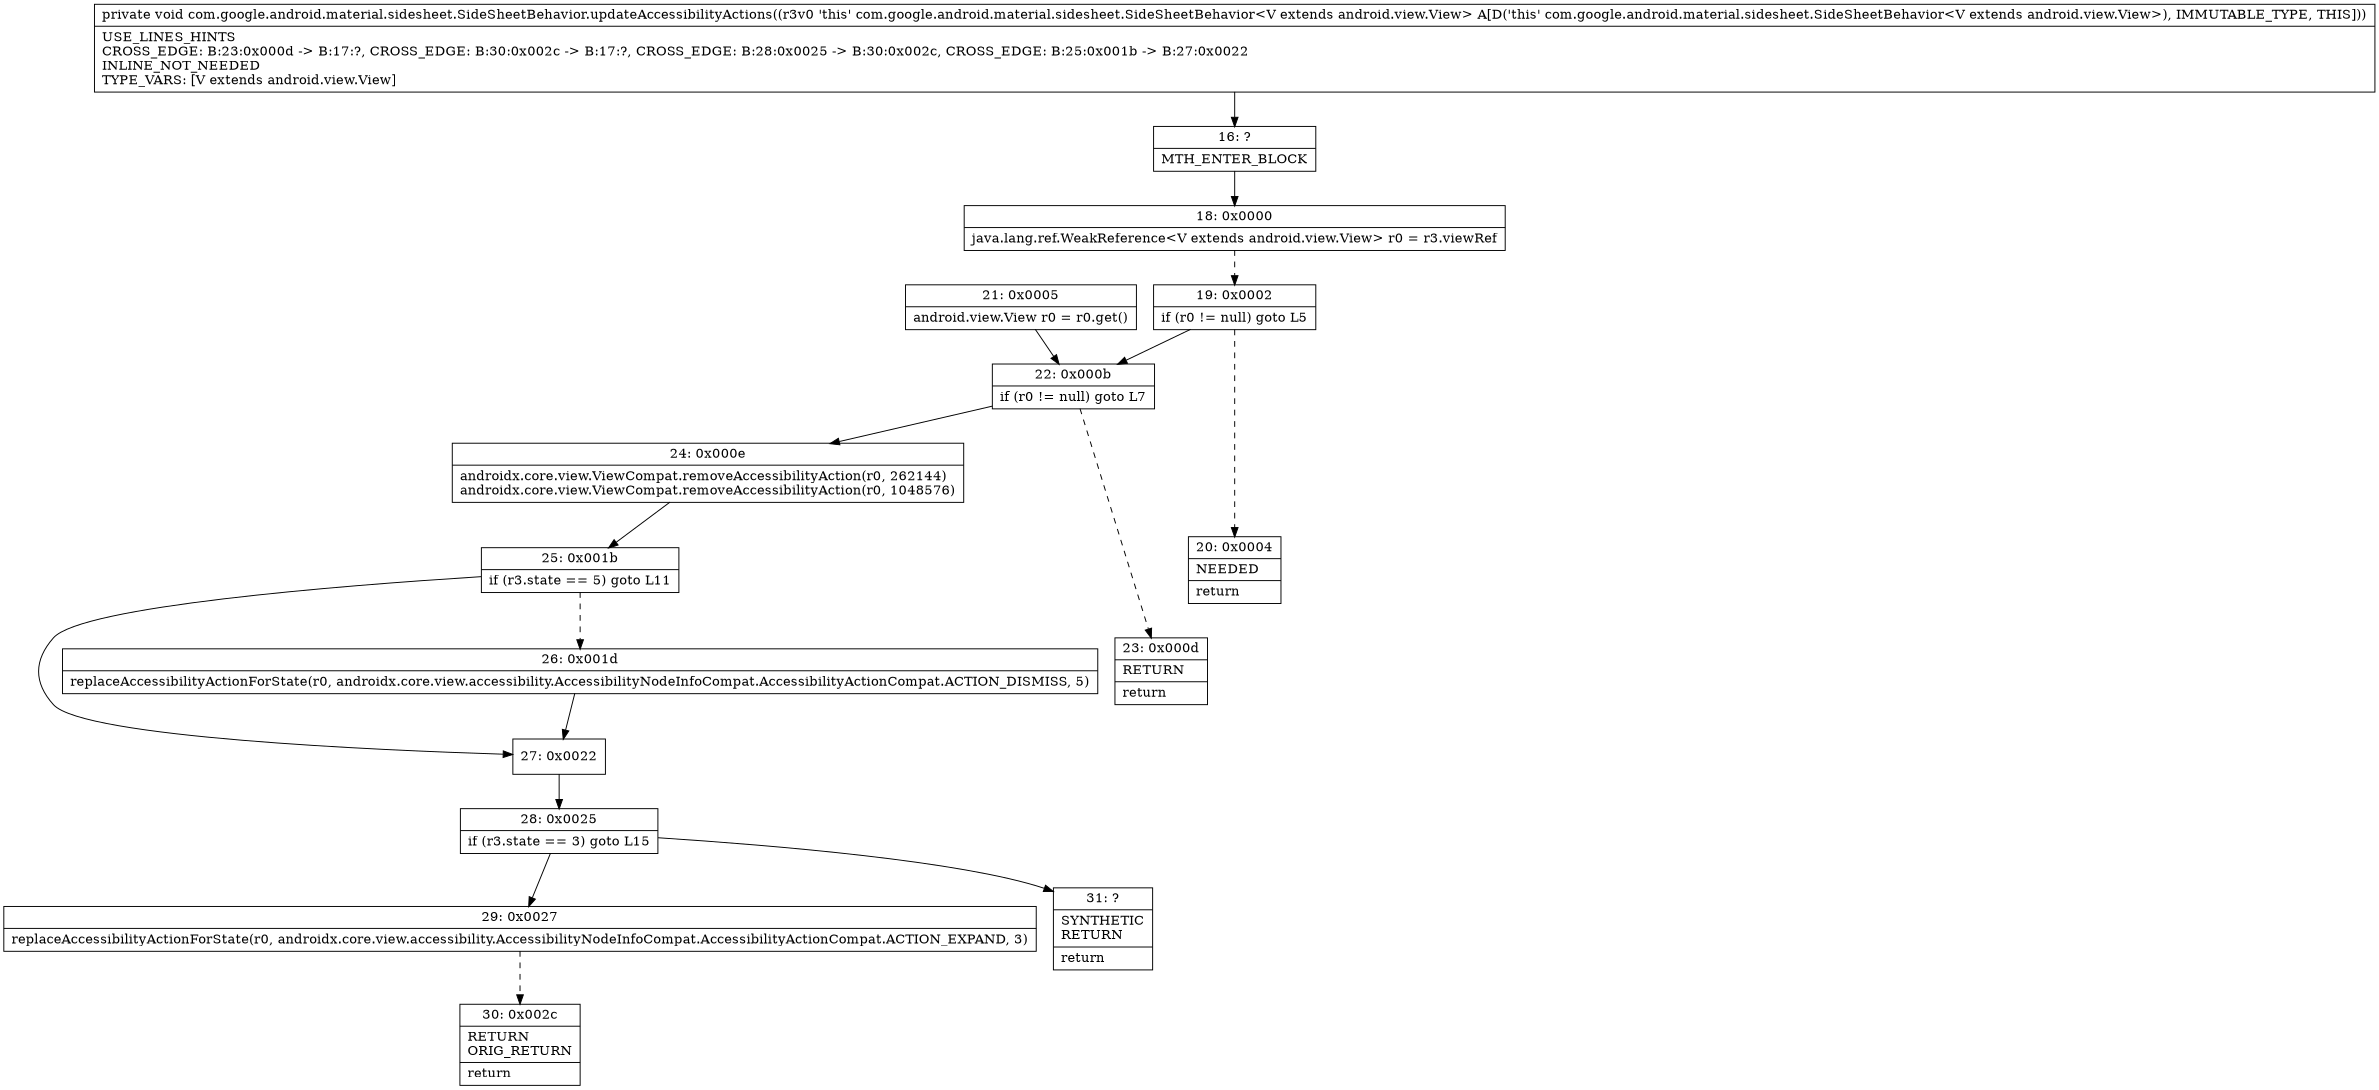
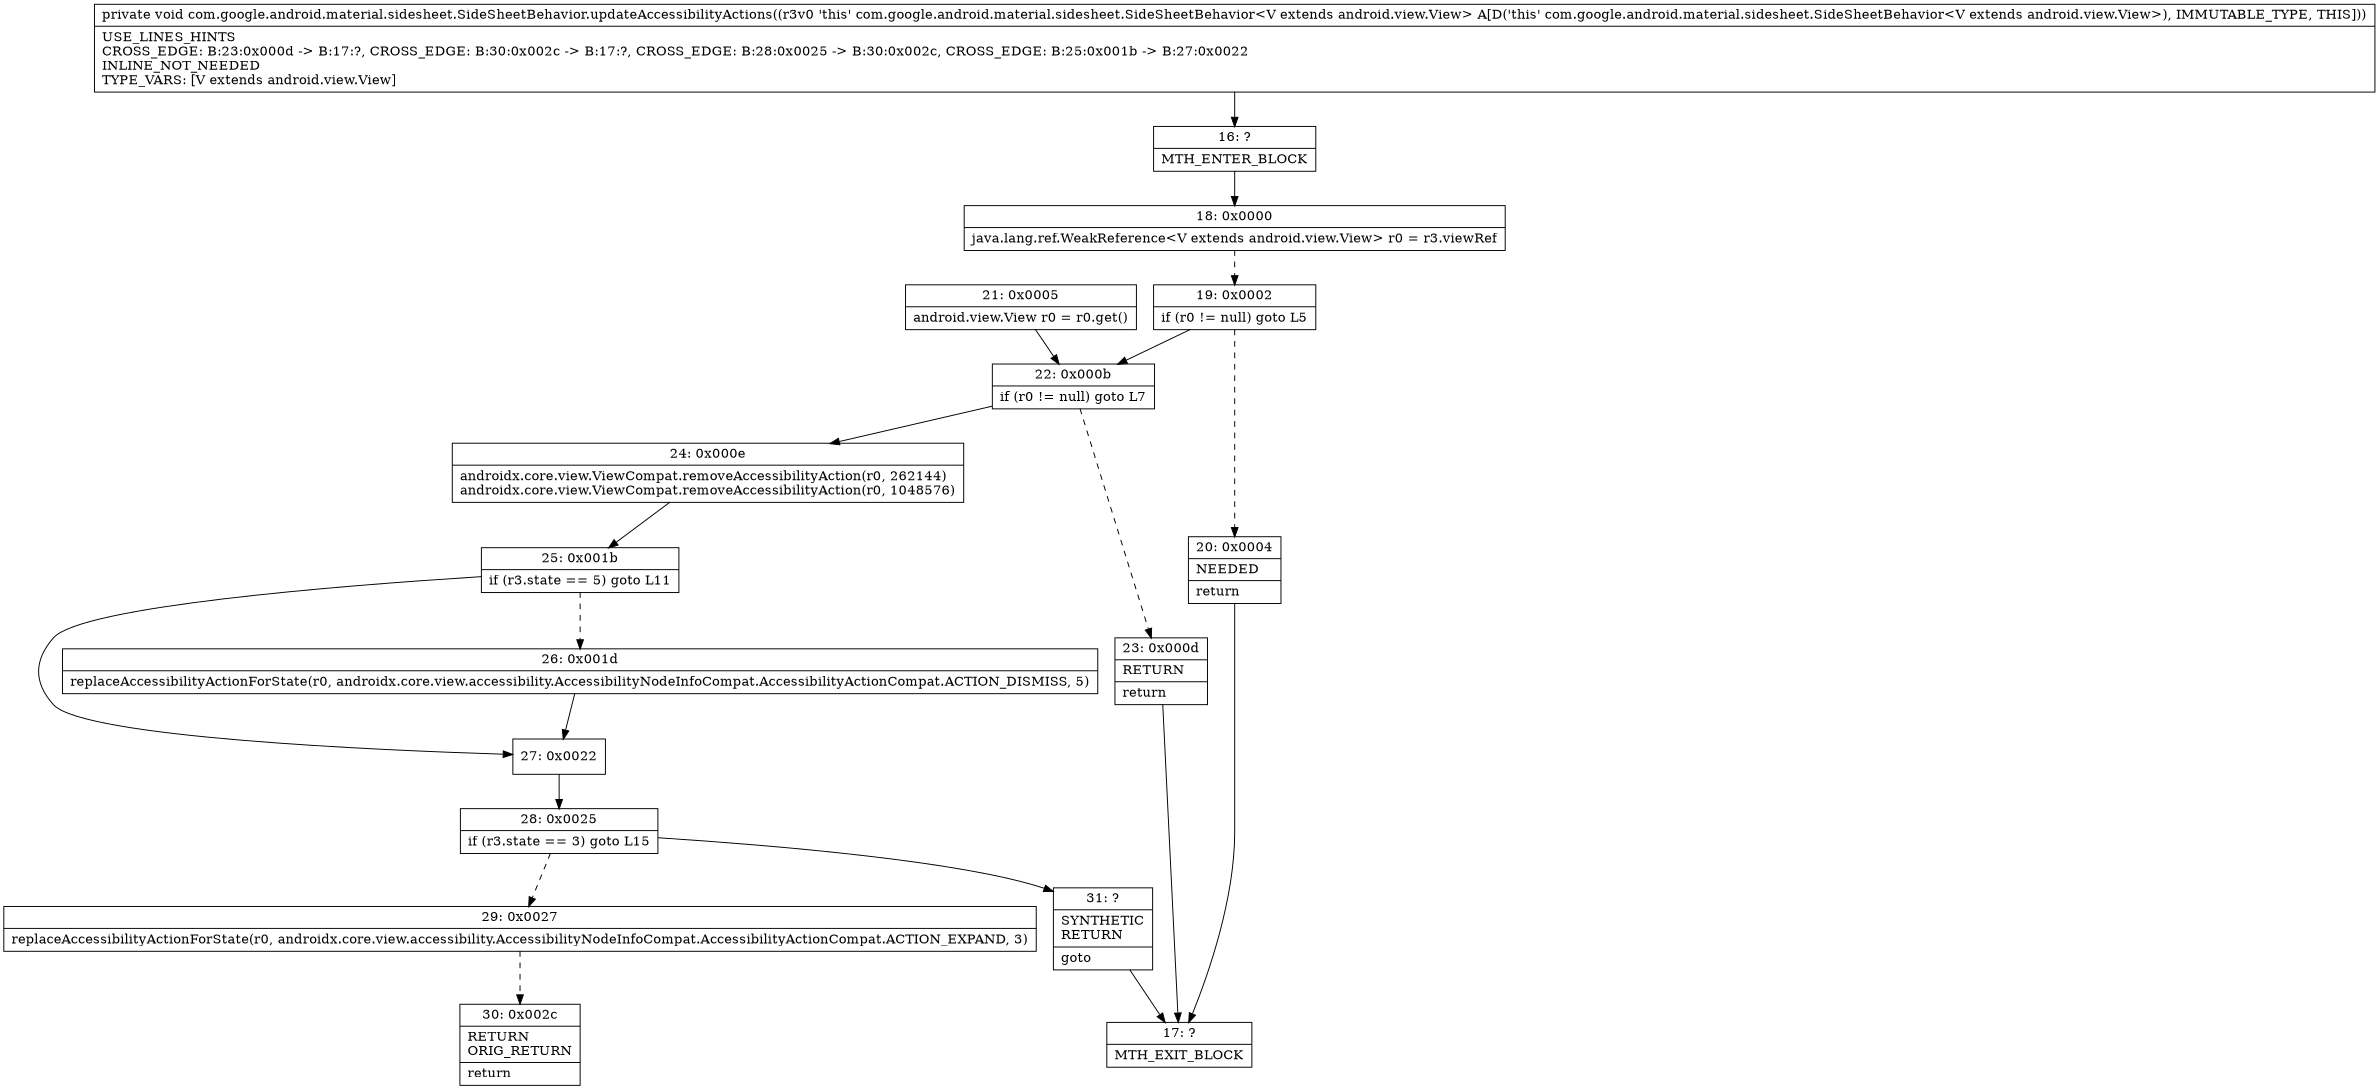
edge "28: 0x0025" -> "29: 0x0027": style solid -> dashed
node "31: ?": text "return" -> "goto"
node "17: ?": added
